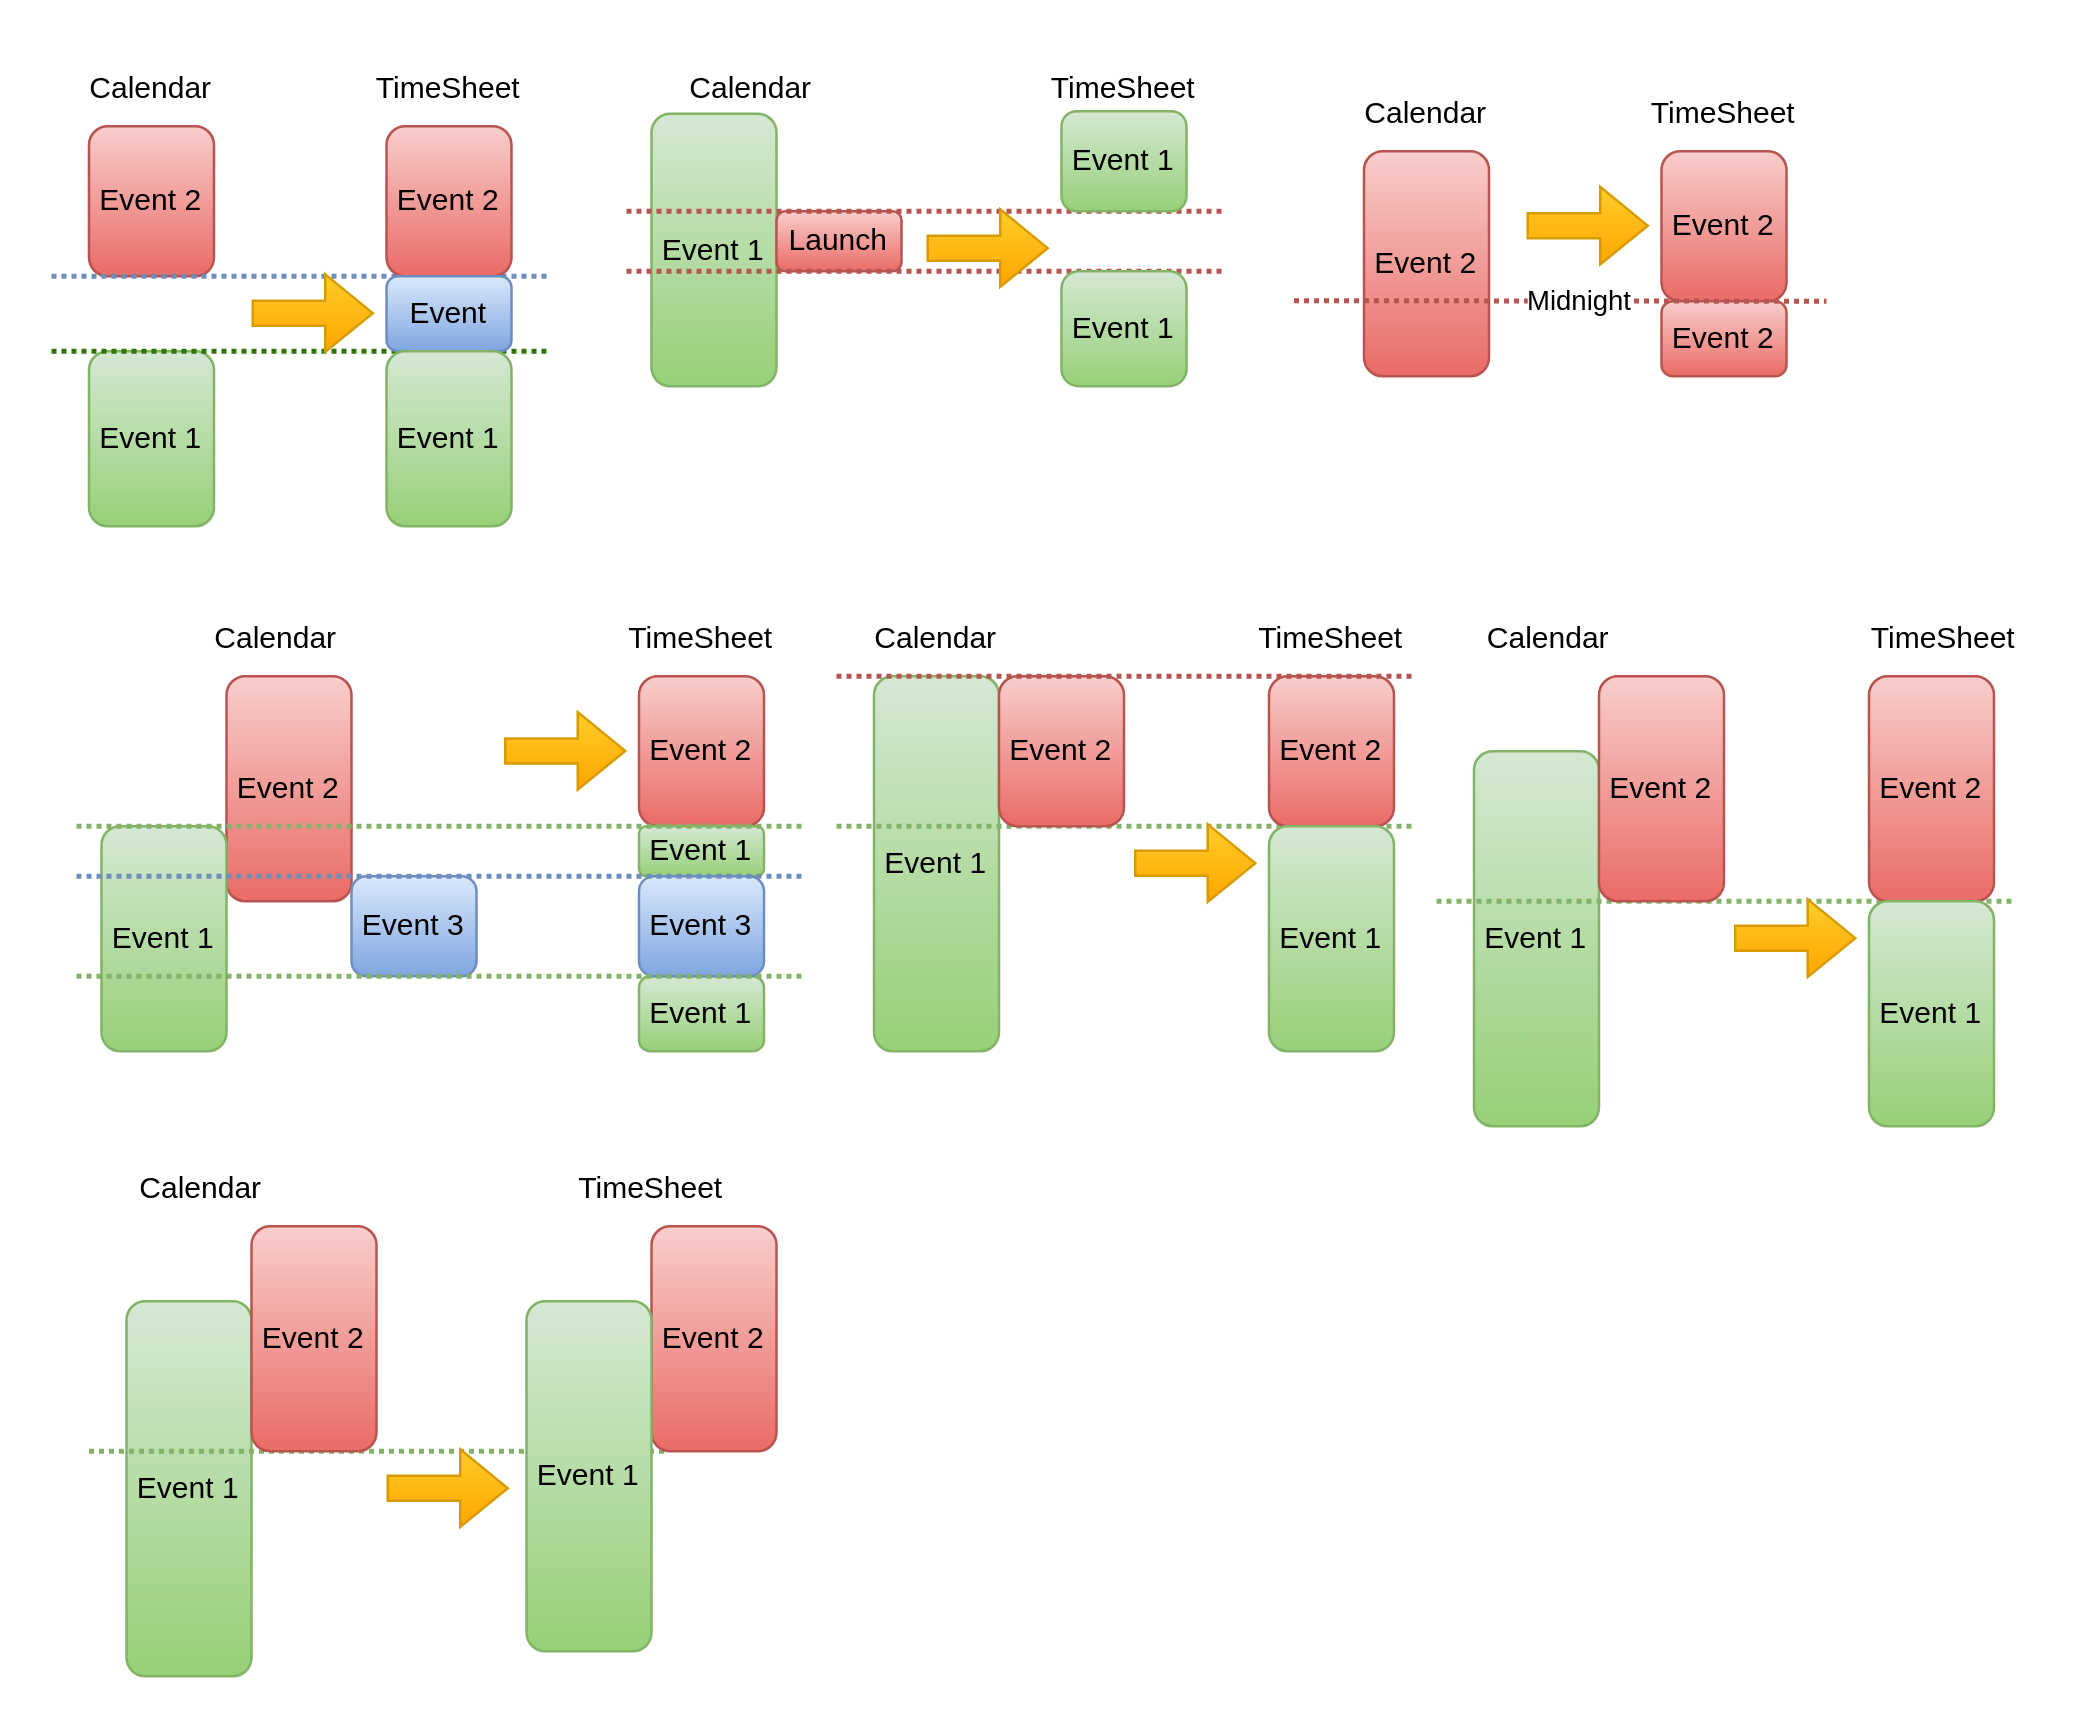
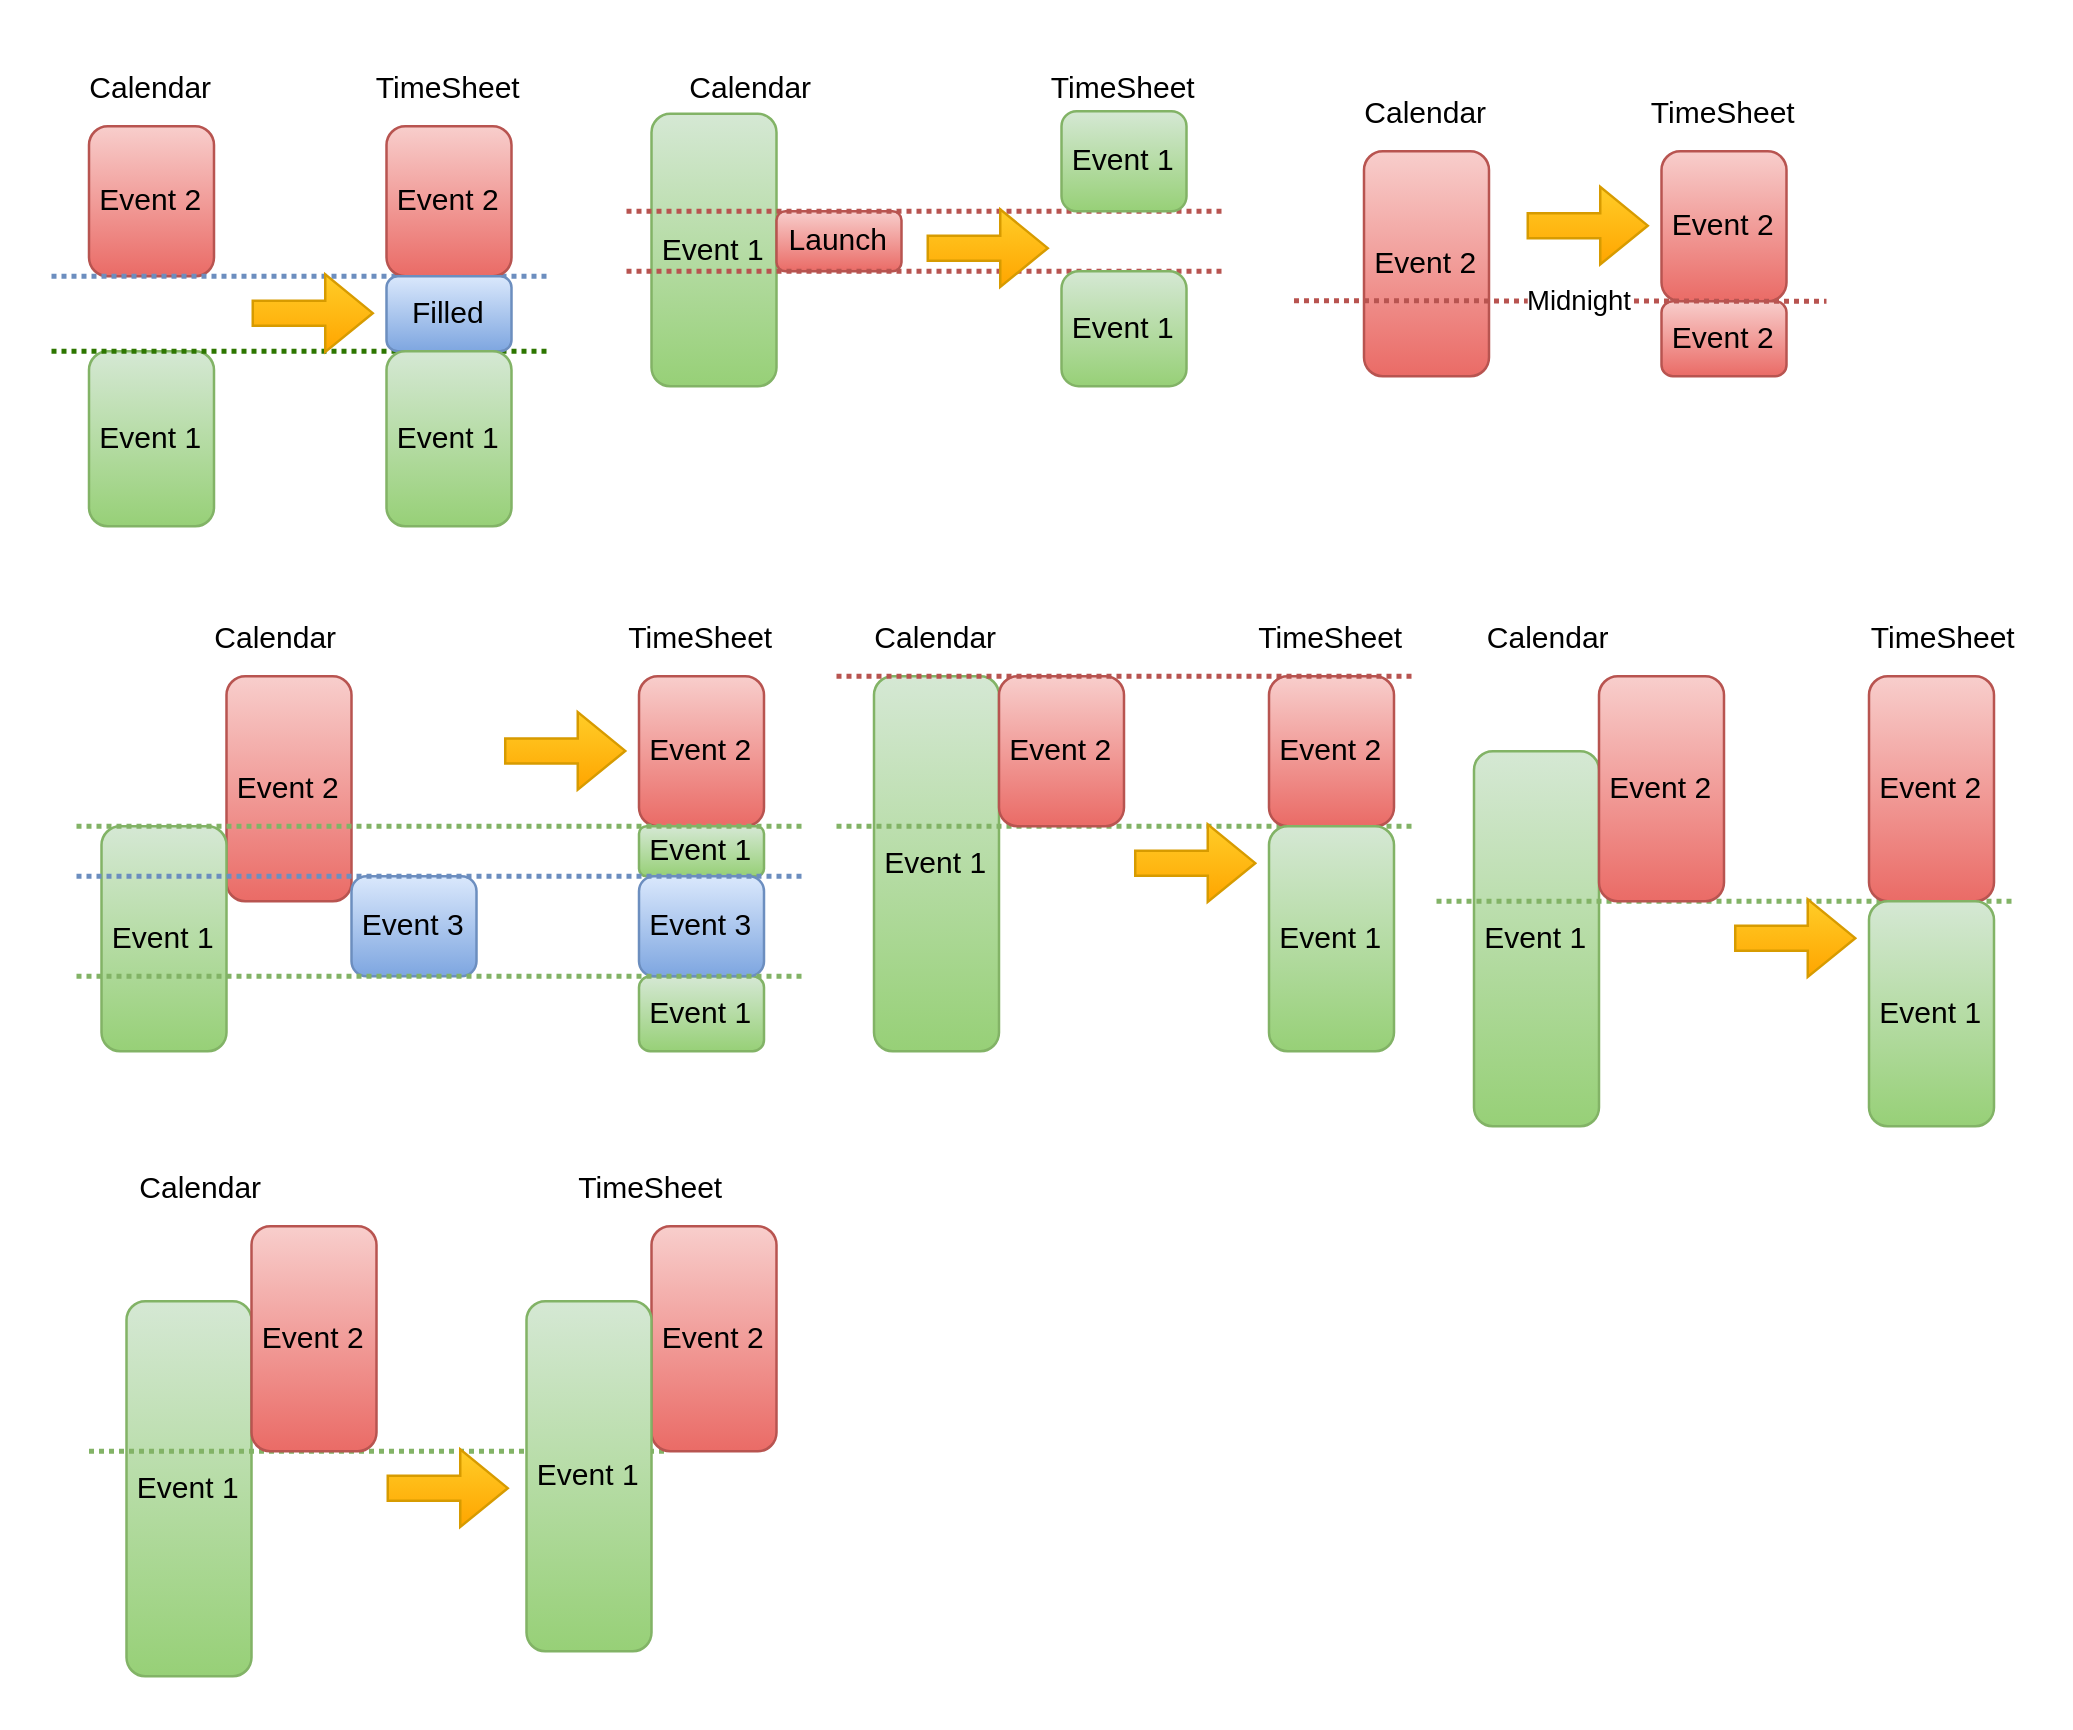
node "Event": label "Event" -> "Filled"
